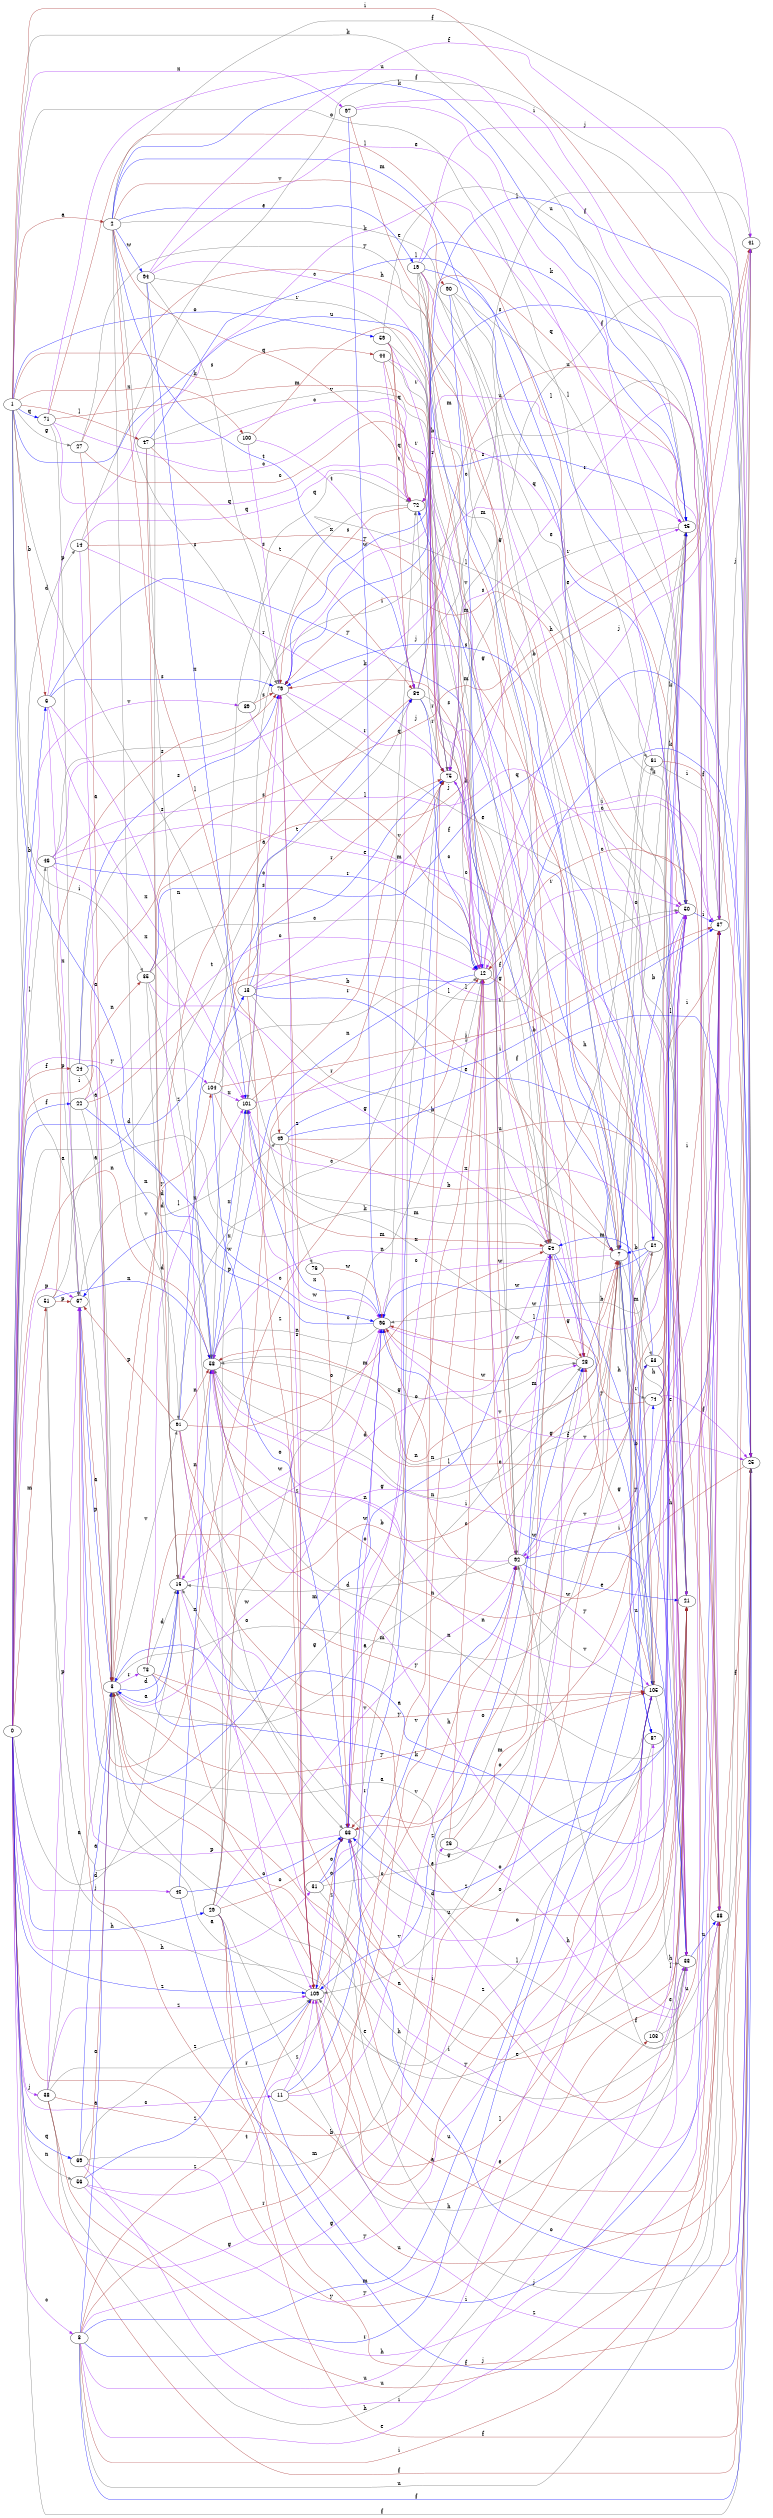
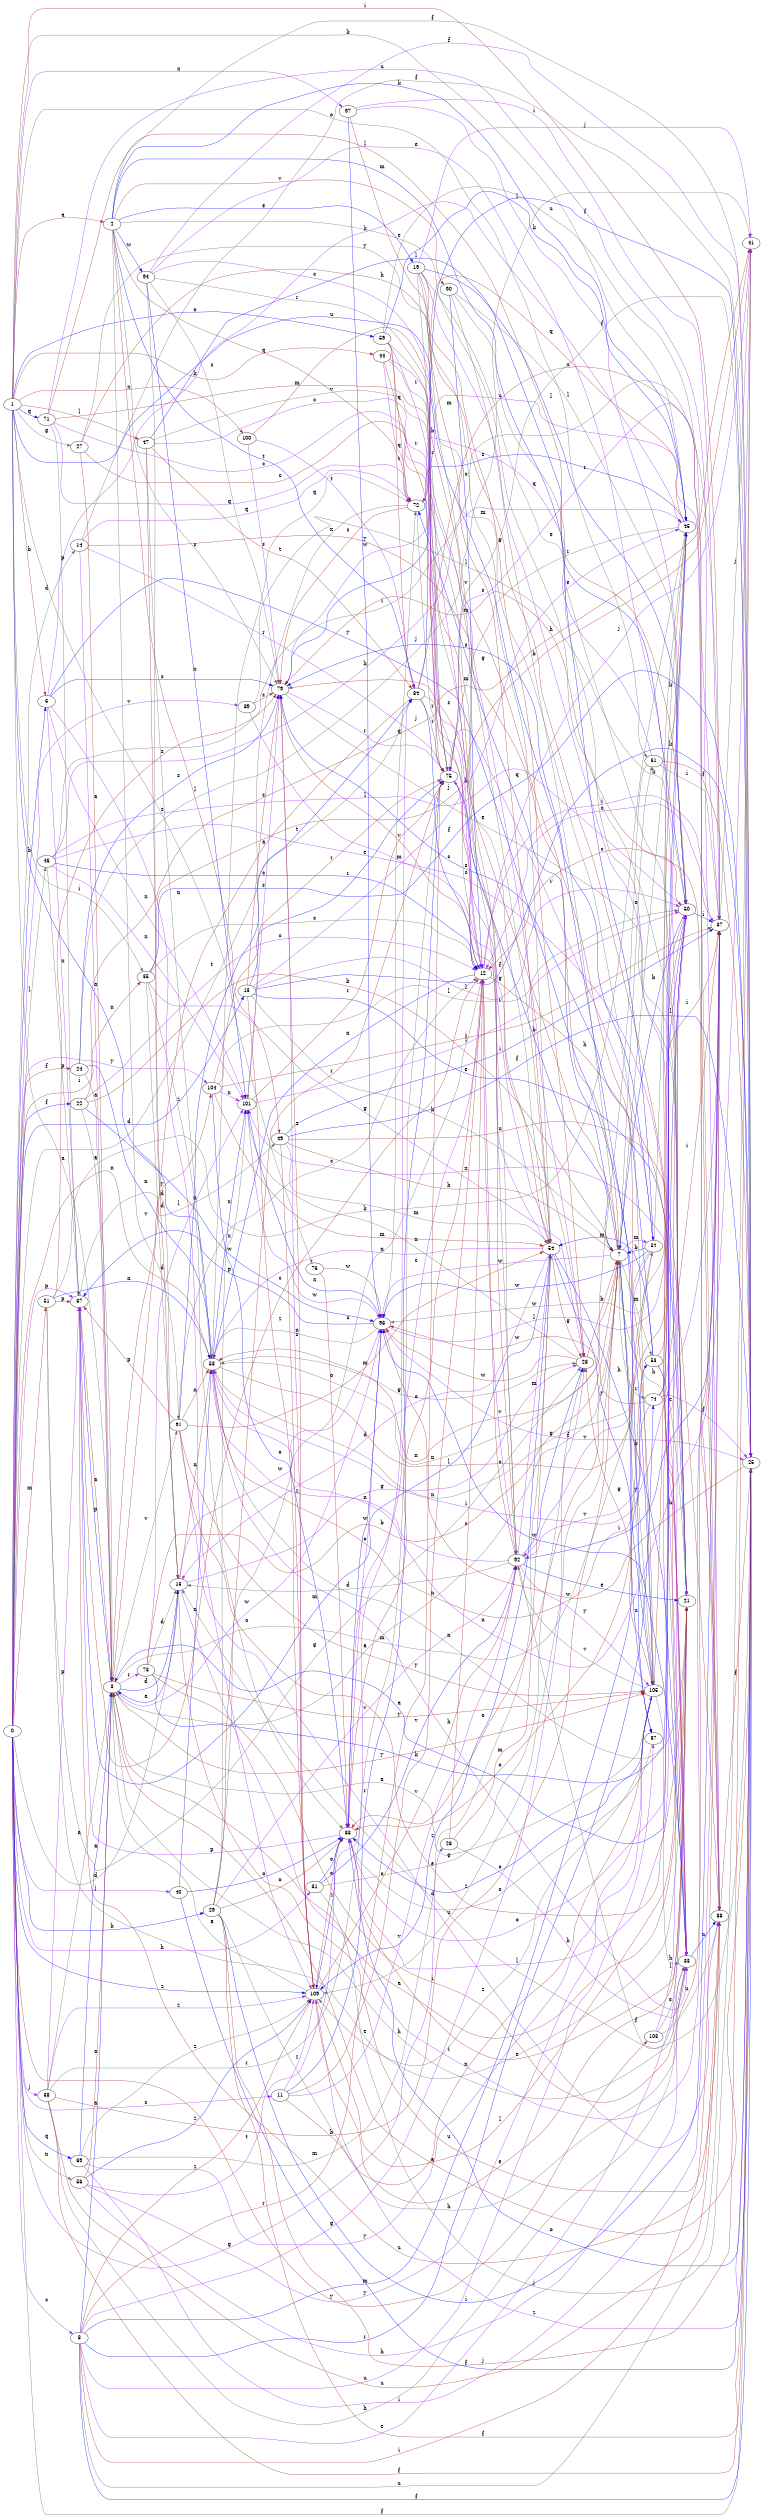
edge "19" -> "45": now "59" -> "45"
edge "37" -> "79": now "53" -> "79"
edge "7" -> "52": added, label "m"
edge "11" -> "105": label "y" -> "n"
